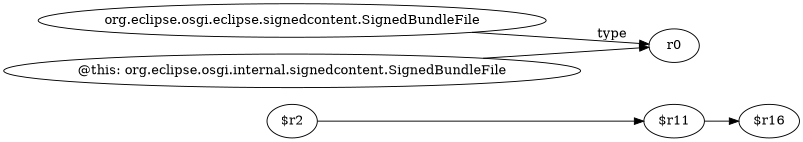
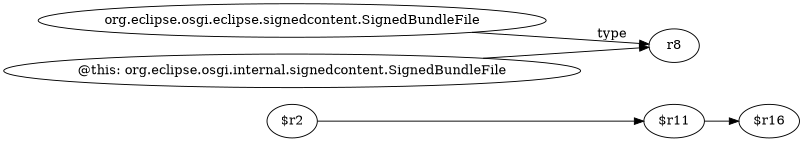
node "r0": label "r0" -> "r8"
